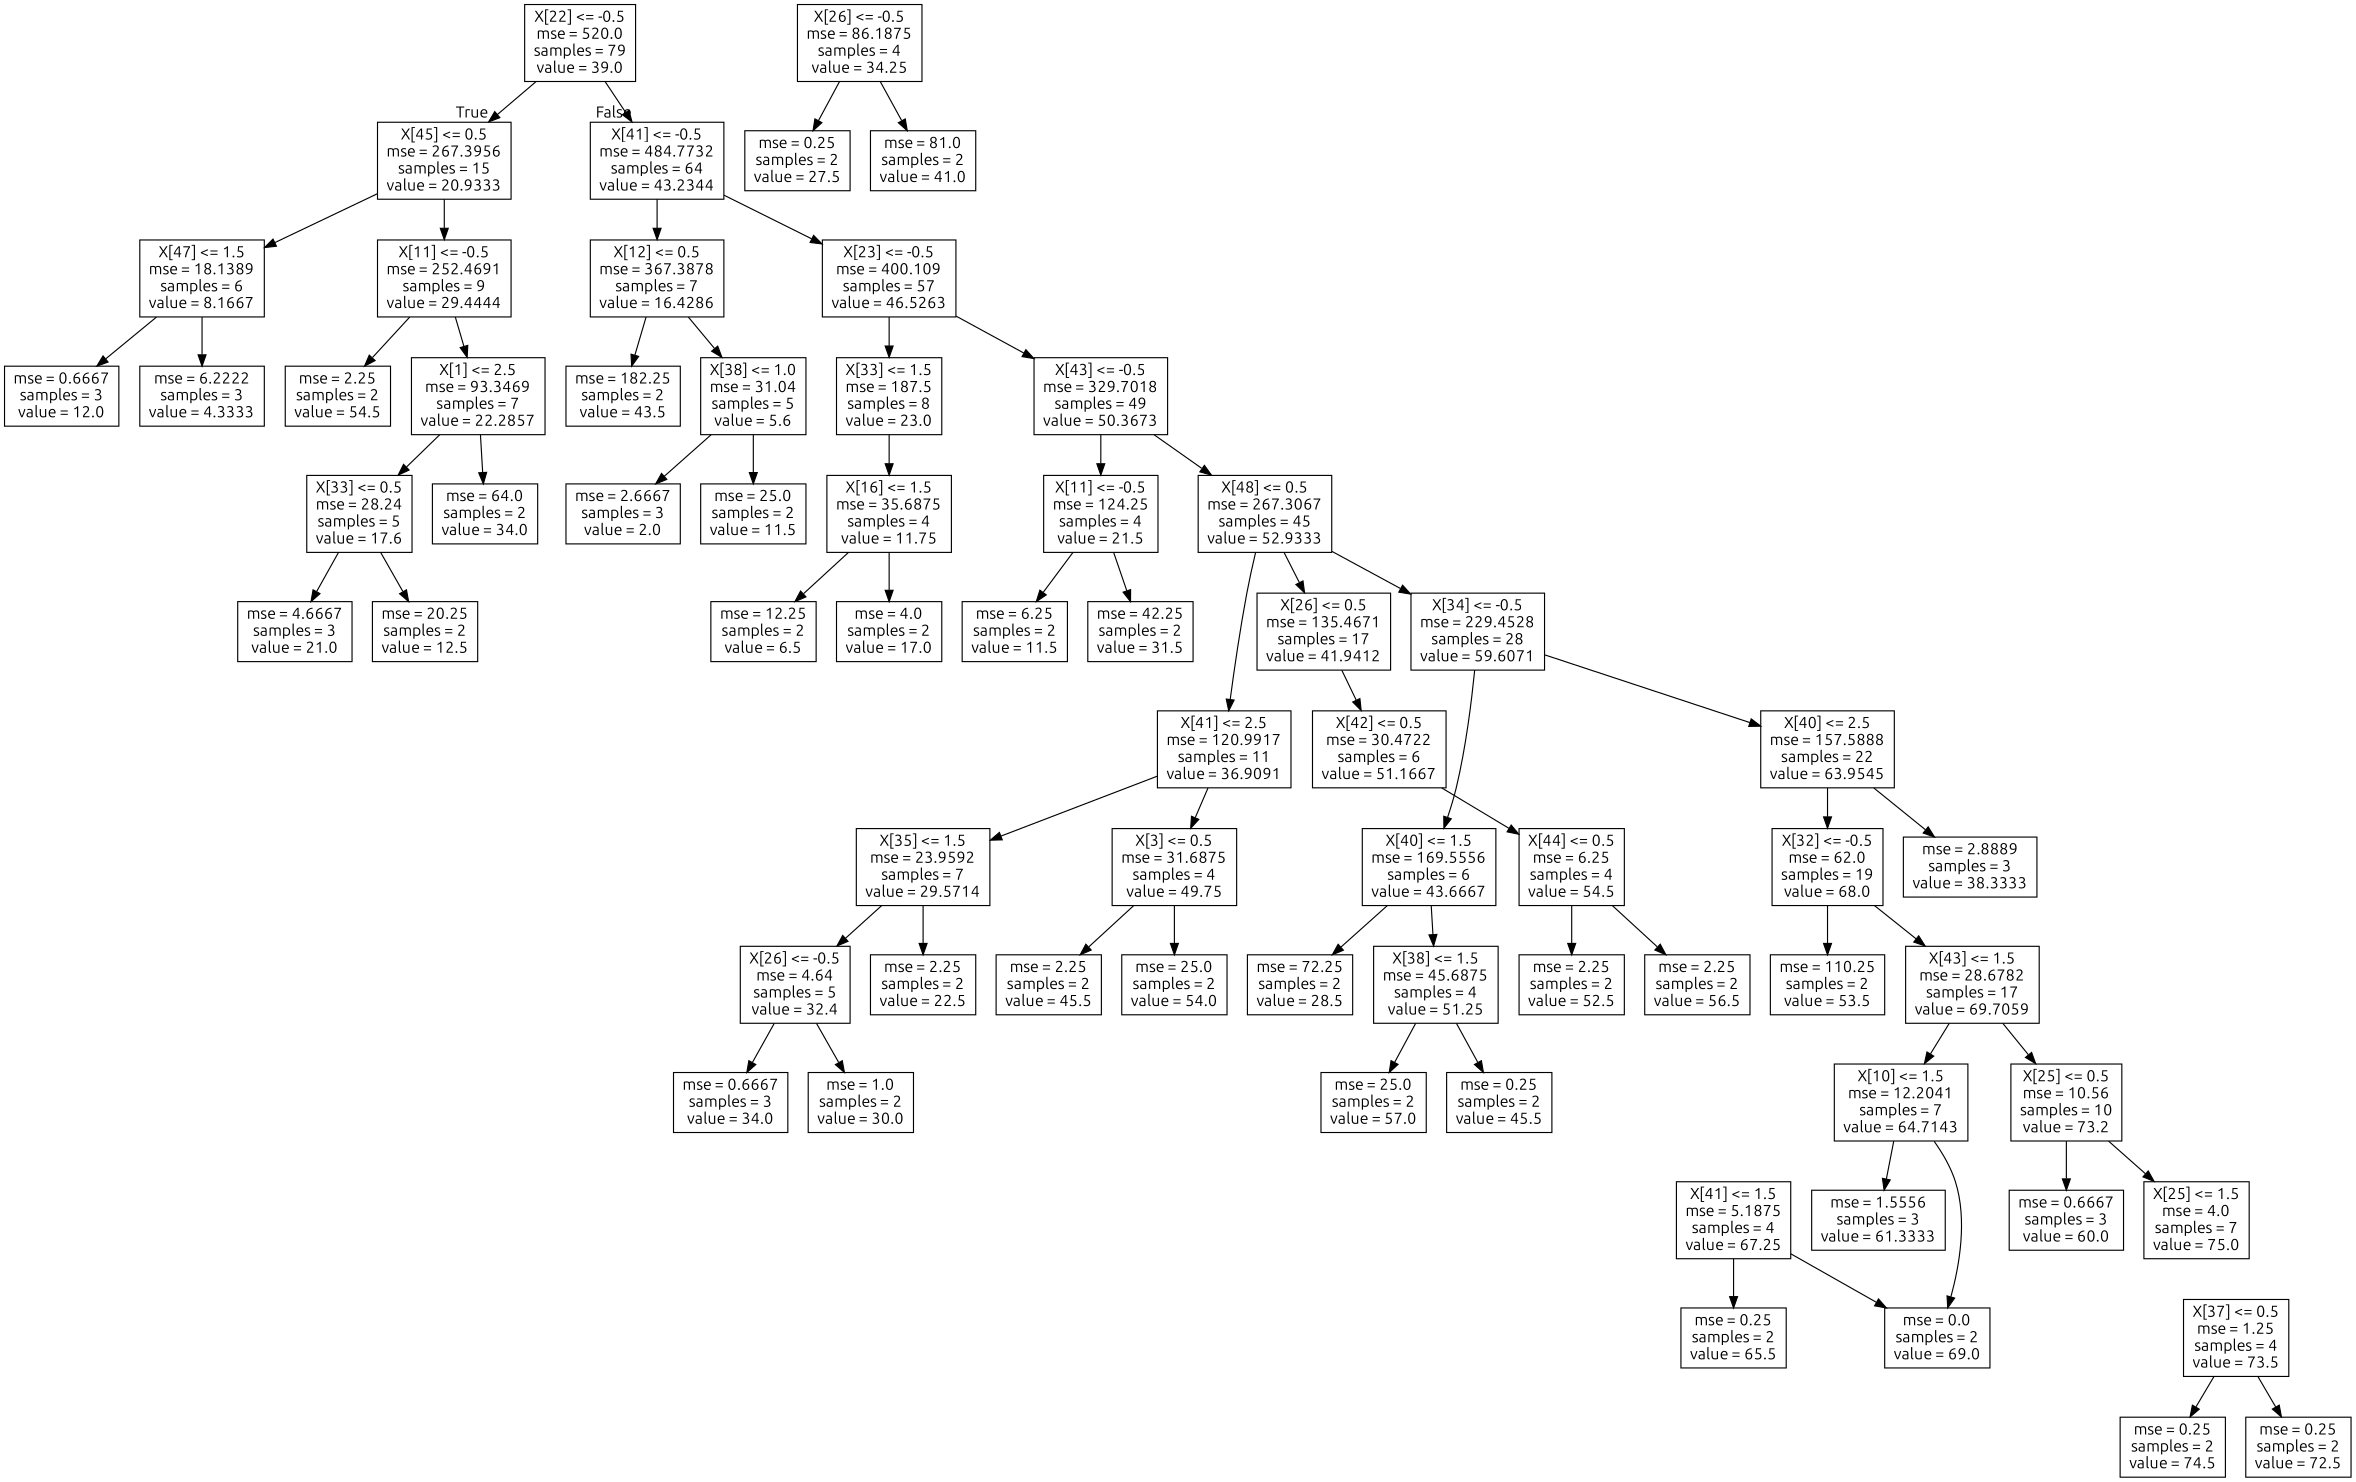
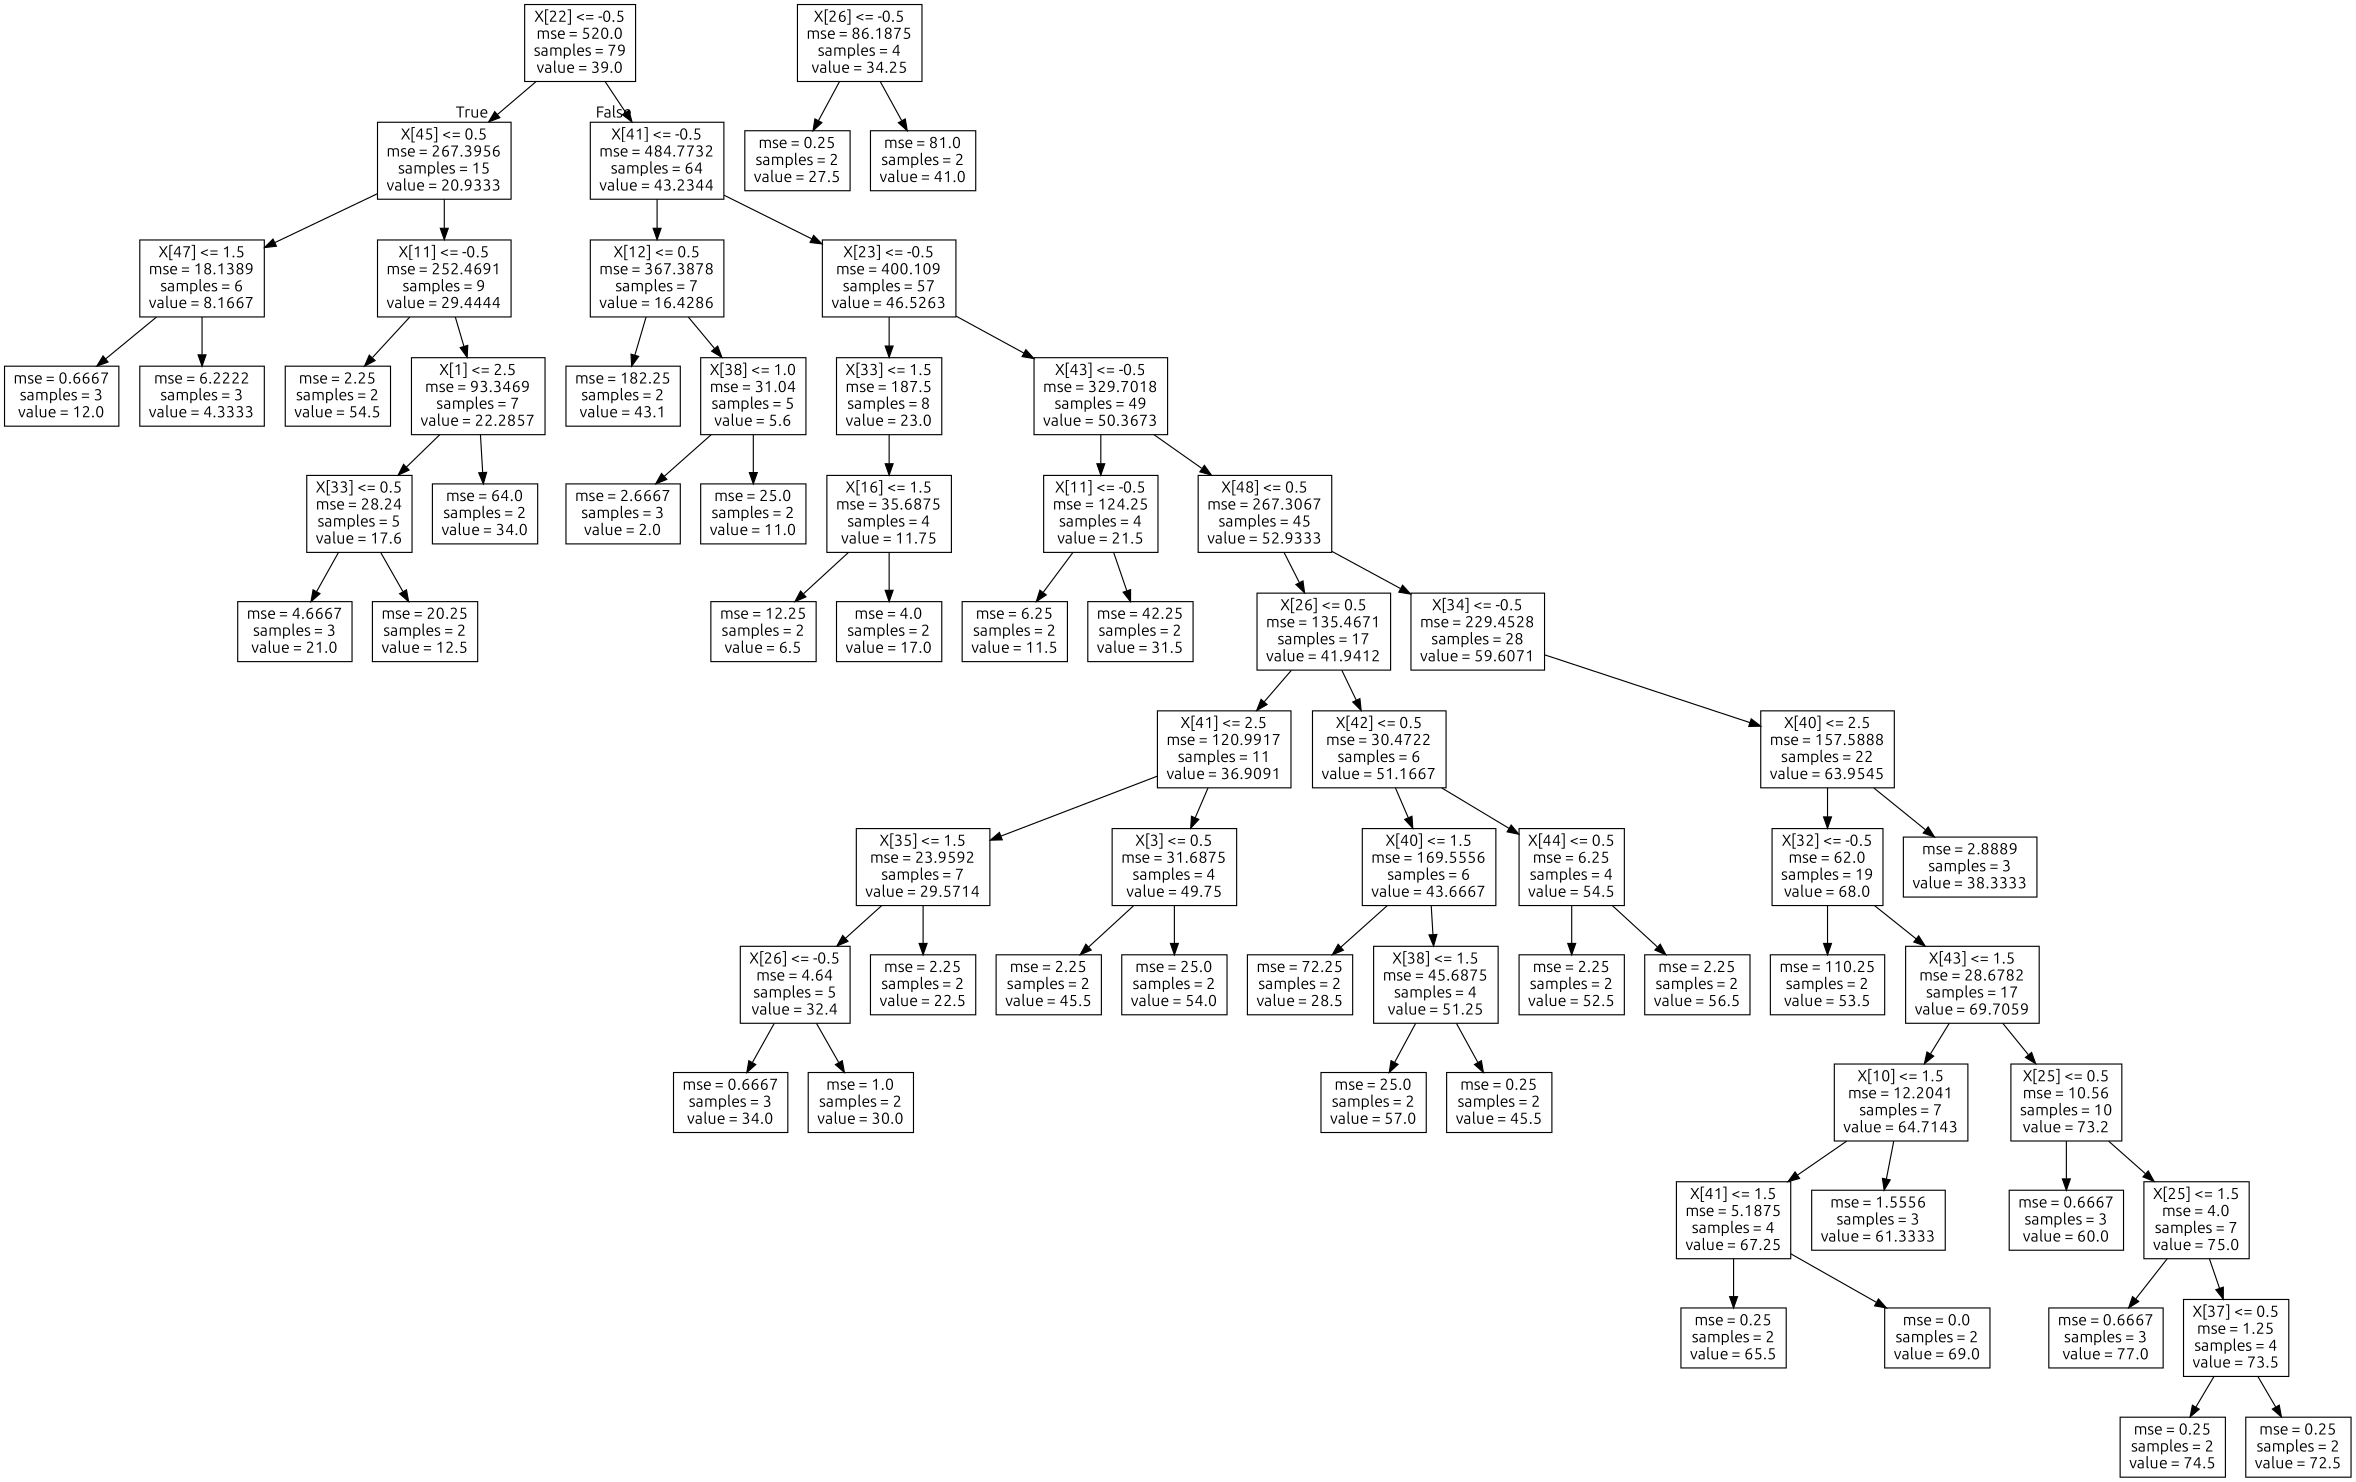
node "mse = 182.25 samples = 2 value = 43.5": label "mse = 182.25 samples = 2 value = 43.5" -> "mse = 182.25 samples = 2 value = 43.1"
node "mse = 25.0 samples = 2 value = 11.5": label "mse = 25.0 samples = 2 value = 11.5" -> "mse = 25.0 samples = 2 value = 11.0"
edge "X[48] <= 0.5 mse = 267.3067 samples = 45 value = 52.9333" -> "X[41] <= 2.5 mse = 120.9917 samples = 11 value = 36.9091": now "X[26] <= 0.5 mse = 135.4671 samples = 17 value = 41.9412" -> "X[41] <= 2.5 mse = 120.9917 samples = 11 value = 36.9091"
edge "X[34] <= -0.5 mse = 229.4528 samples = 28 value = 59.6071" -> "X[40] <= 1.5 mse = 169.5556 samples = 6 value = 43.6667": now "X[42] <= 0.5 mse = 30.4722 samples = 6 value = 51.1667" -> "X[40] <= 1.5 mse = 169.5556 samples = 6 value = 43.6667"
edge "X[10] <= 1.5 mse = 12.2041 samples = 7 value = 64.7143" -> "mse = 0.0 samples = 2 value = 69.0": now "X[10] <= 1.5 mse = 12.2041 samples = 7 value = 64.7143" -> "X[41] <= 1.5 mse = 5.1875 samples = 4 value = 67.25"
edge "X[25] <= 1.5 mse = 4.0 samples = 7 value = 75.0" -> "X[37] <= 0.5 mse = 1.25 samples = 4 value = 73.5": added
node "mse = 0.6667 samples = 3 value = 77.0": added
